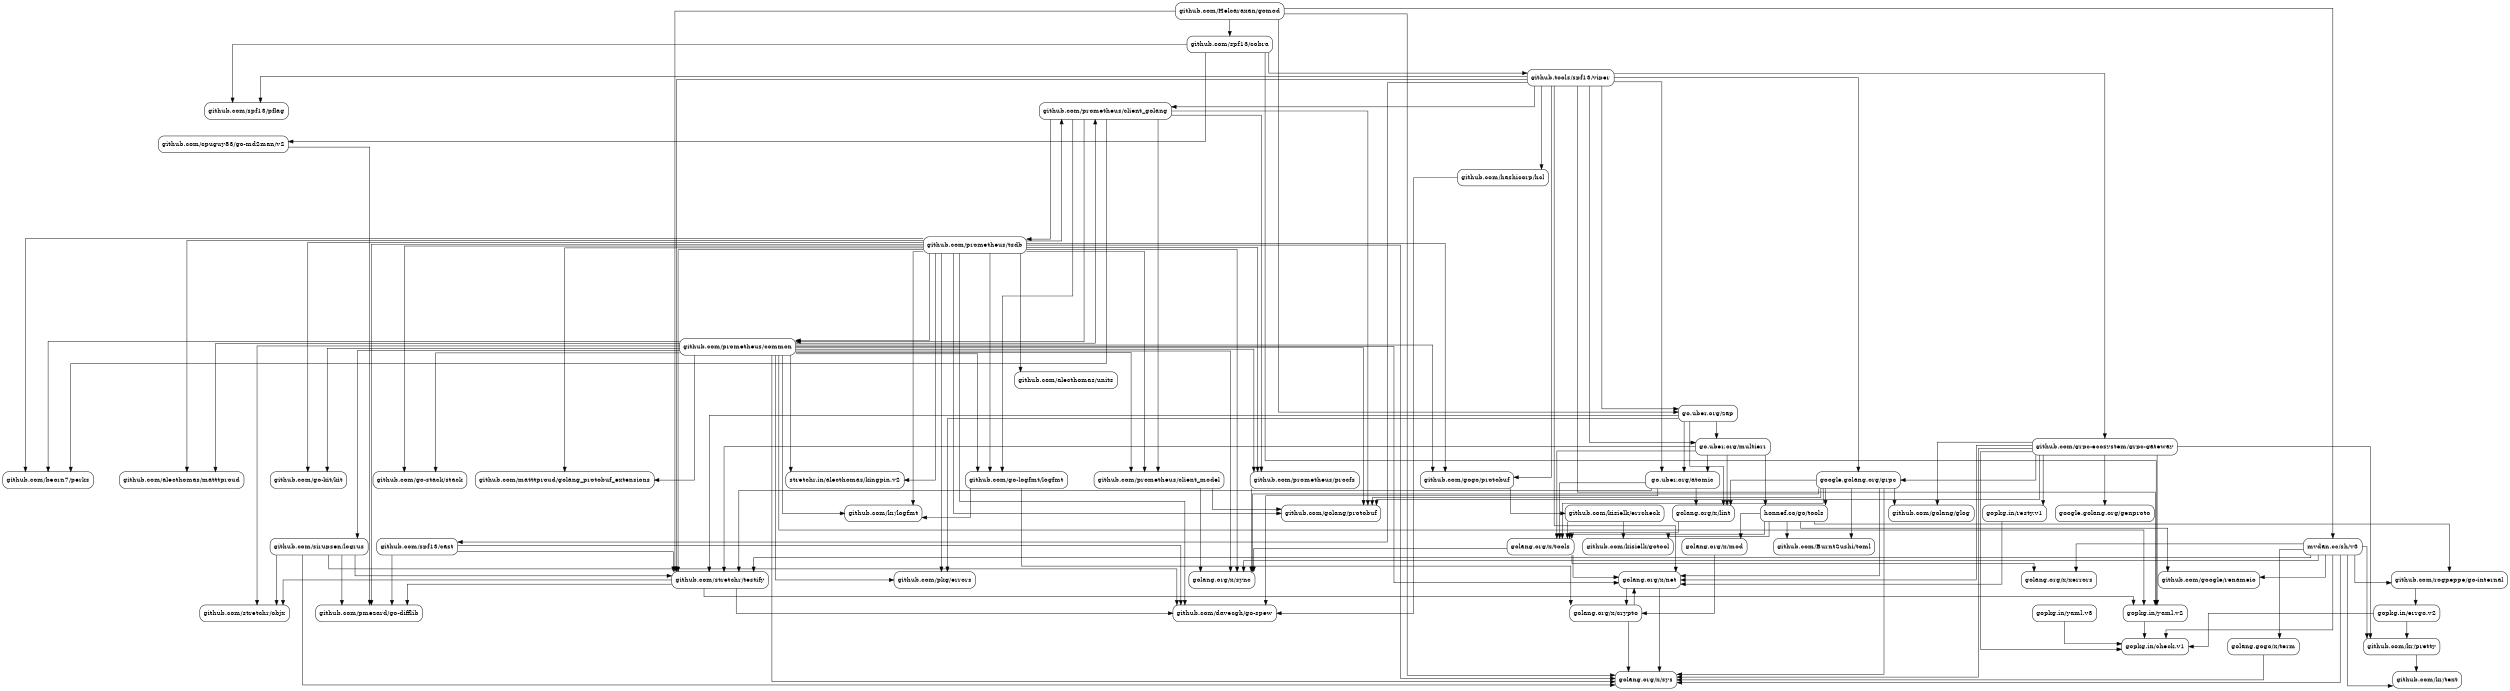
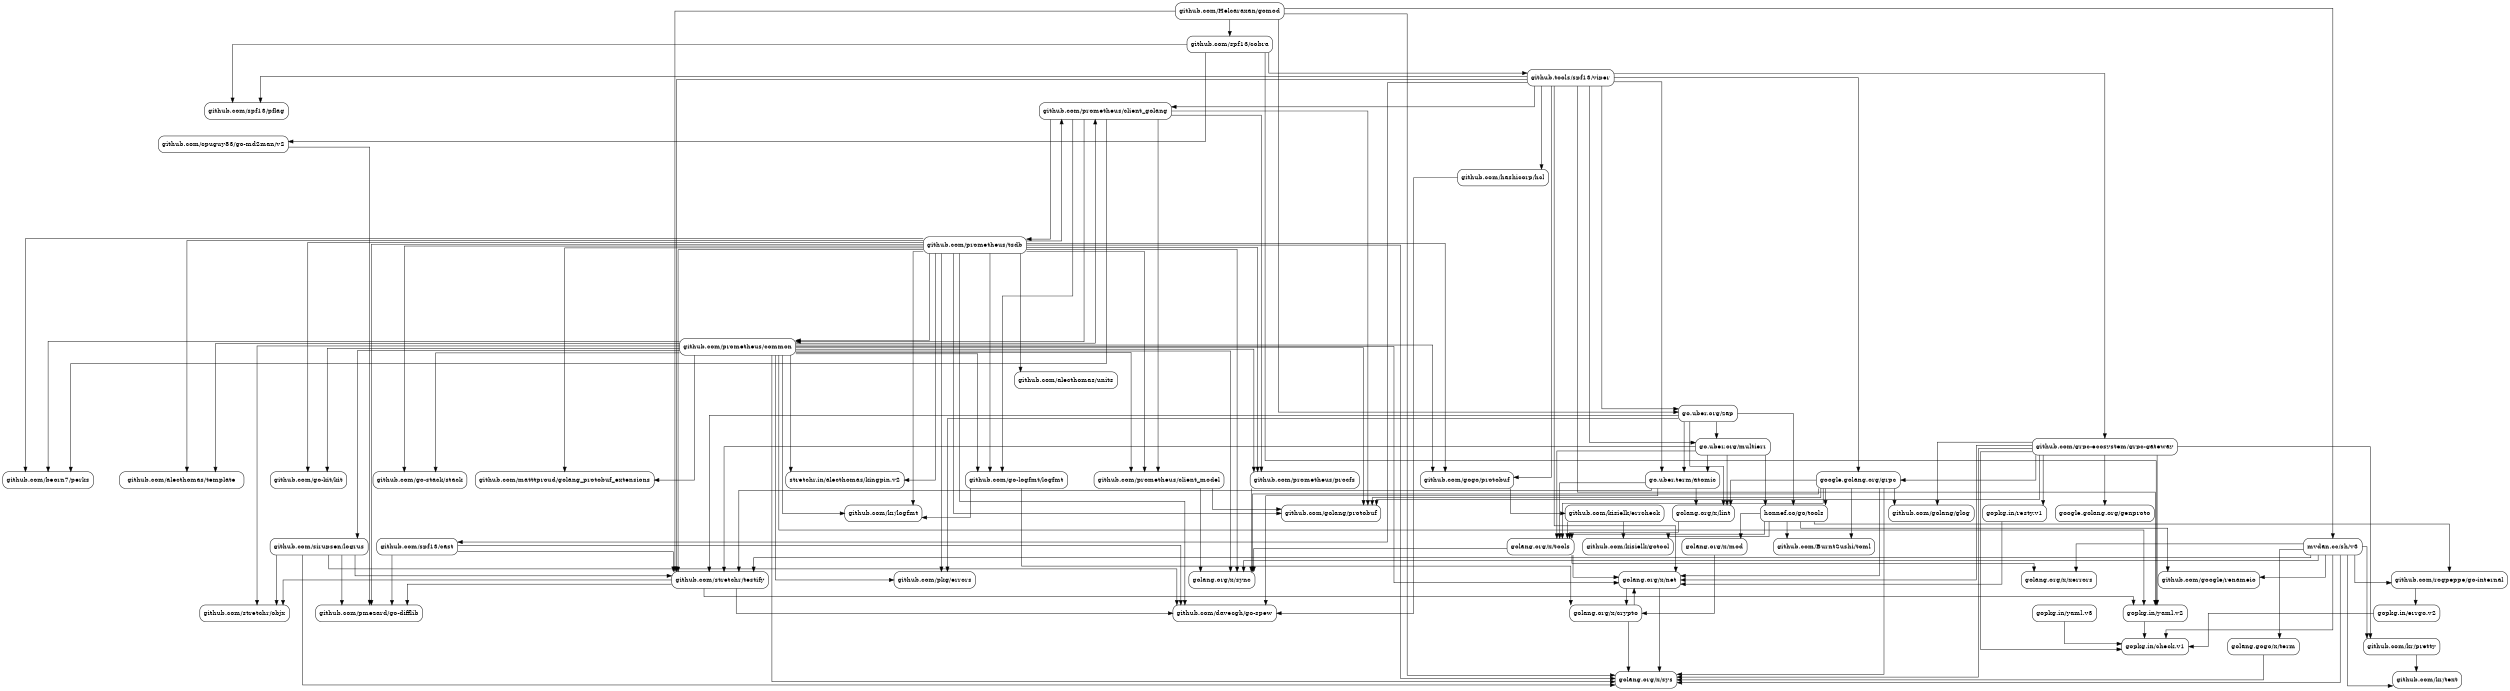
edge "go.uber.org/zap" -> "honnef.co/go/tools": added
node "github.com/alecthomas/matttproud": label "github.com/alecthomas/matttproud" -> "github.com/alecthomas/template"
node "go.uber.org/atomic": label "go.uber.org/atomic" -> "go.uber.term/atomic"
edge "gopkg.in/errgo.v2" -> "github.com/kr/pretty": removed
